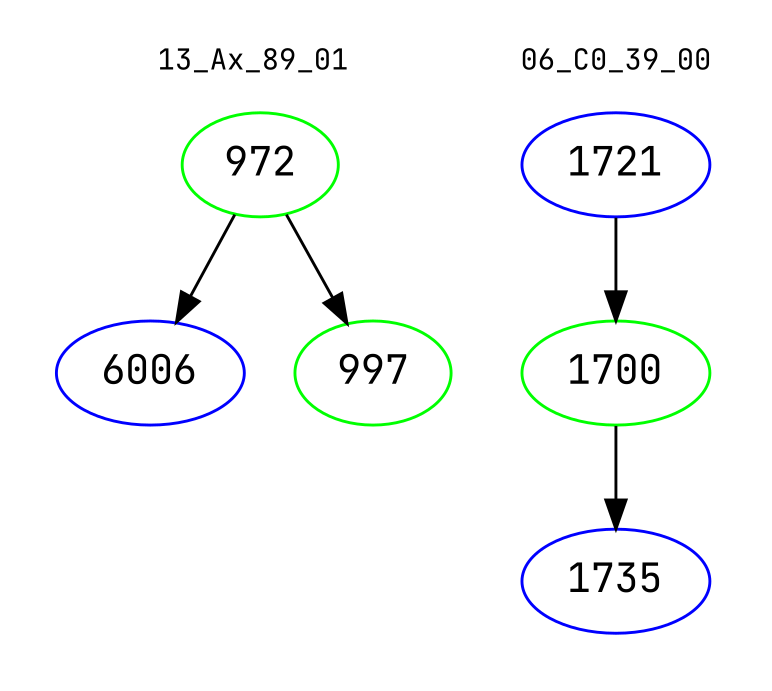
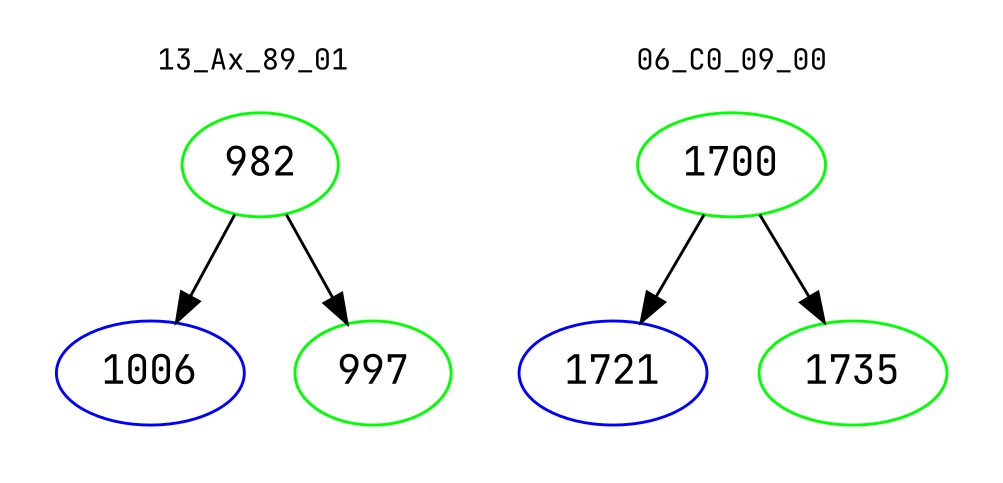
cluster "06_C0_39_00": label "06_C0_39_00" -> "06_C0_09_00"
node "972": label "972" -> "982"
edge "1721" -> "1700": reversed
node "6006": label "6006" -> "1006"
node "1735": color blue -> green
